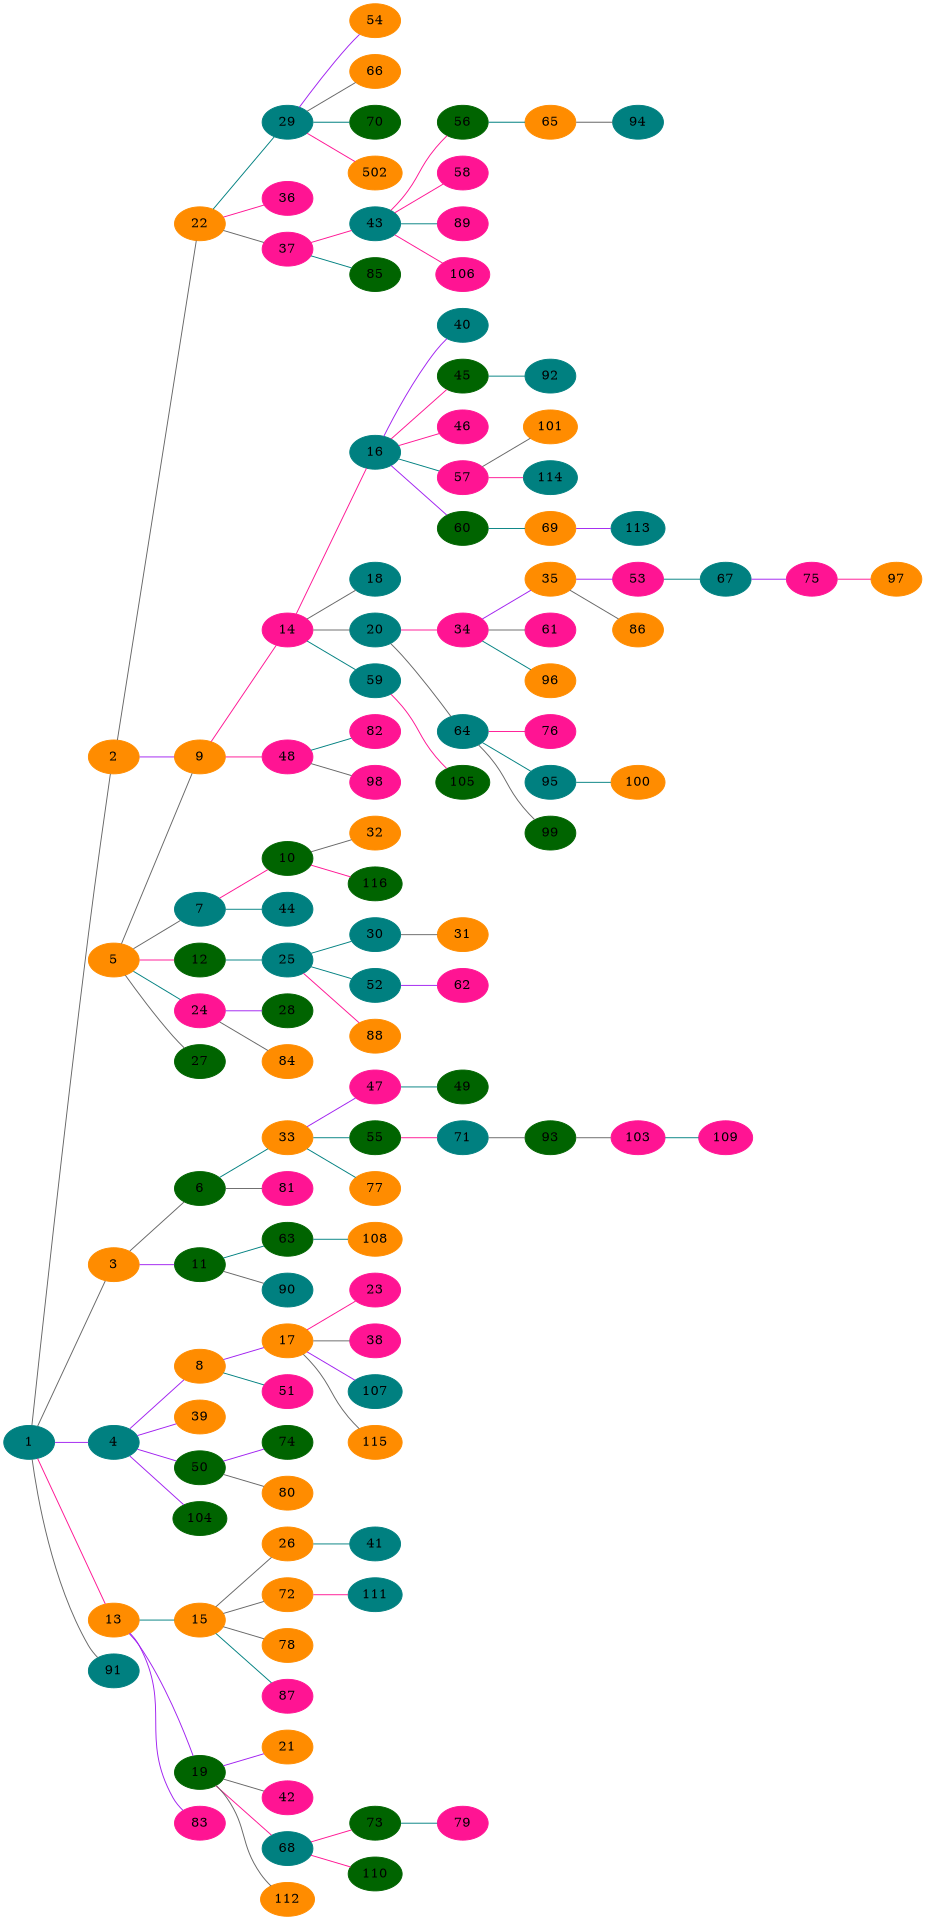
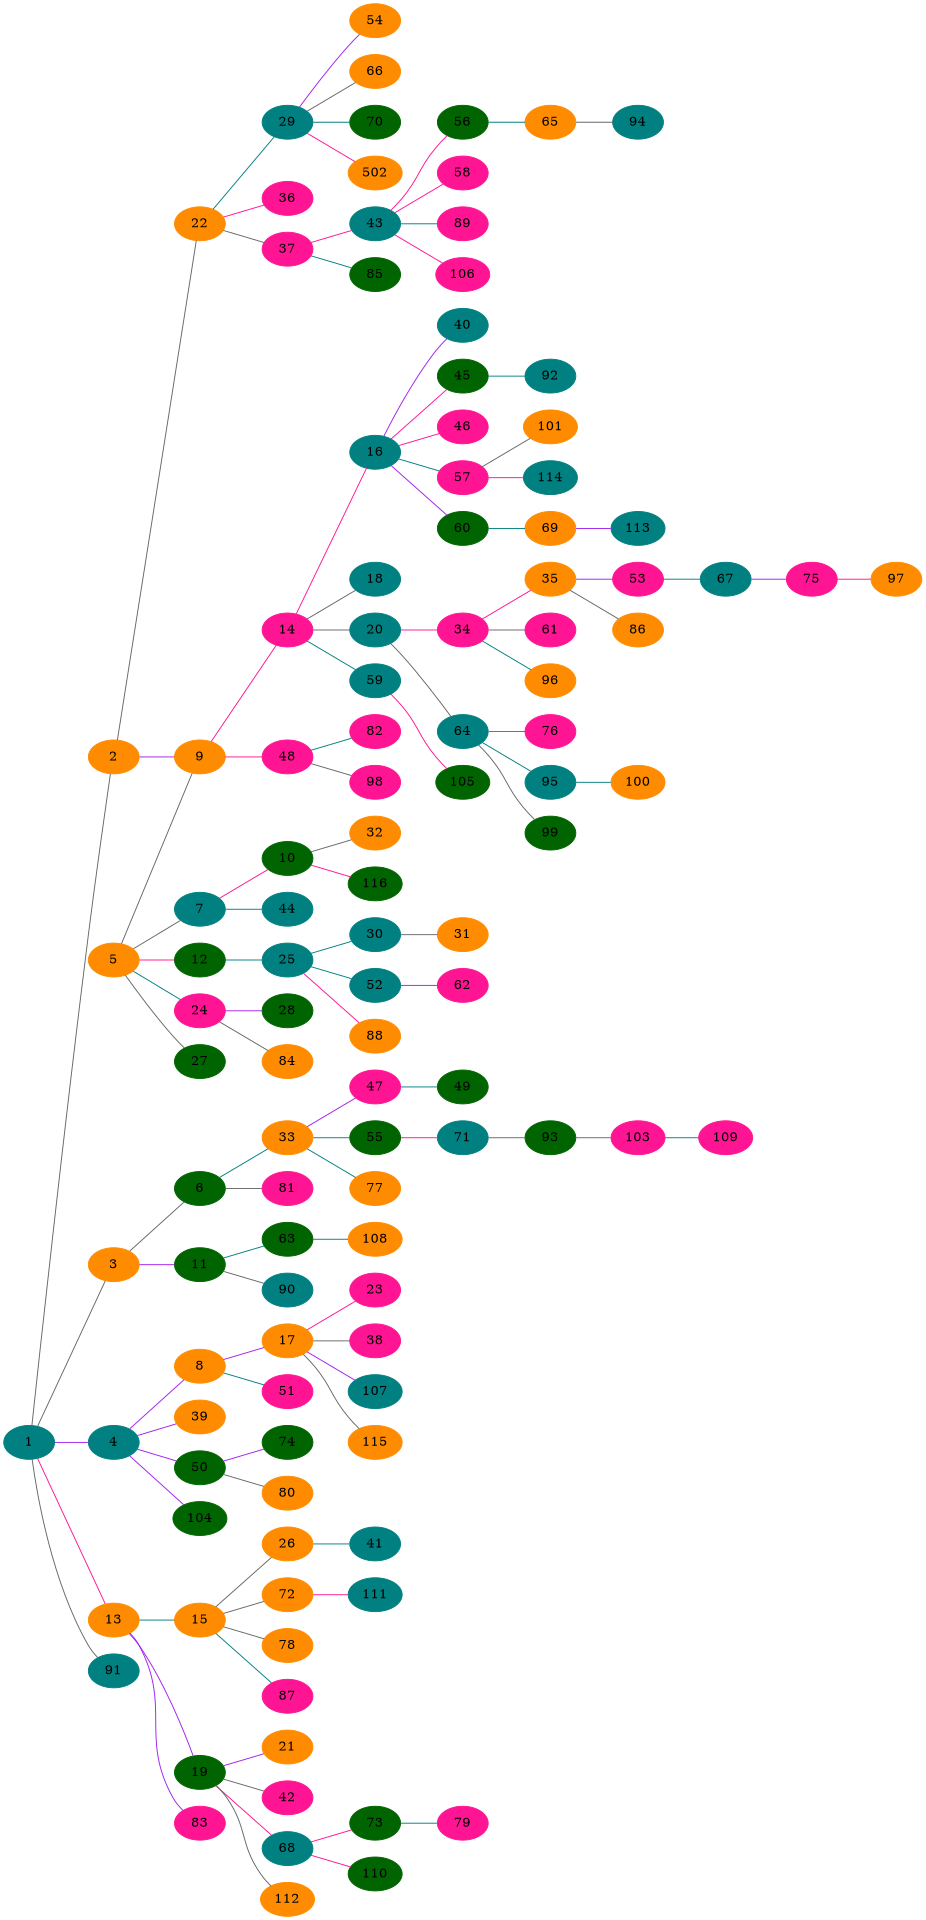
edge "35" -- "34": color purple -> deeppink
